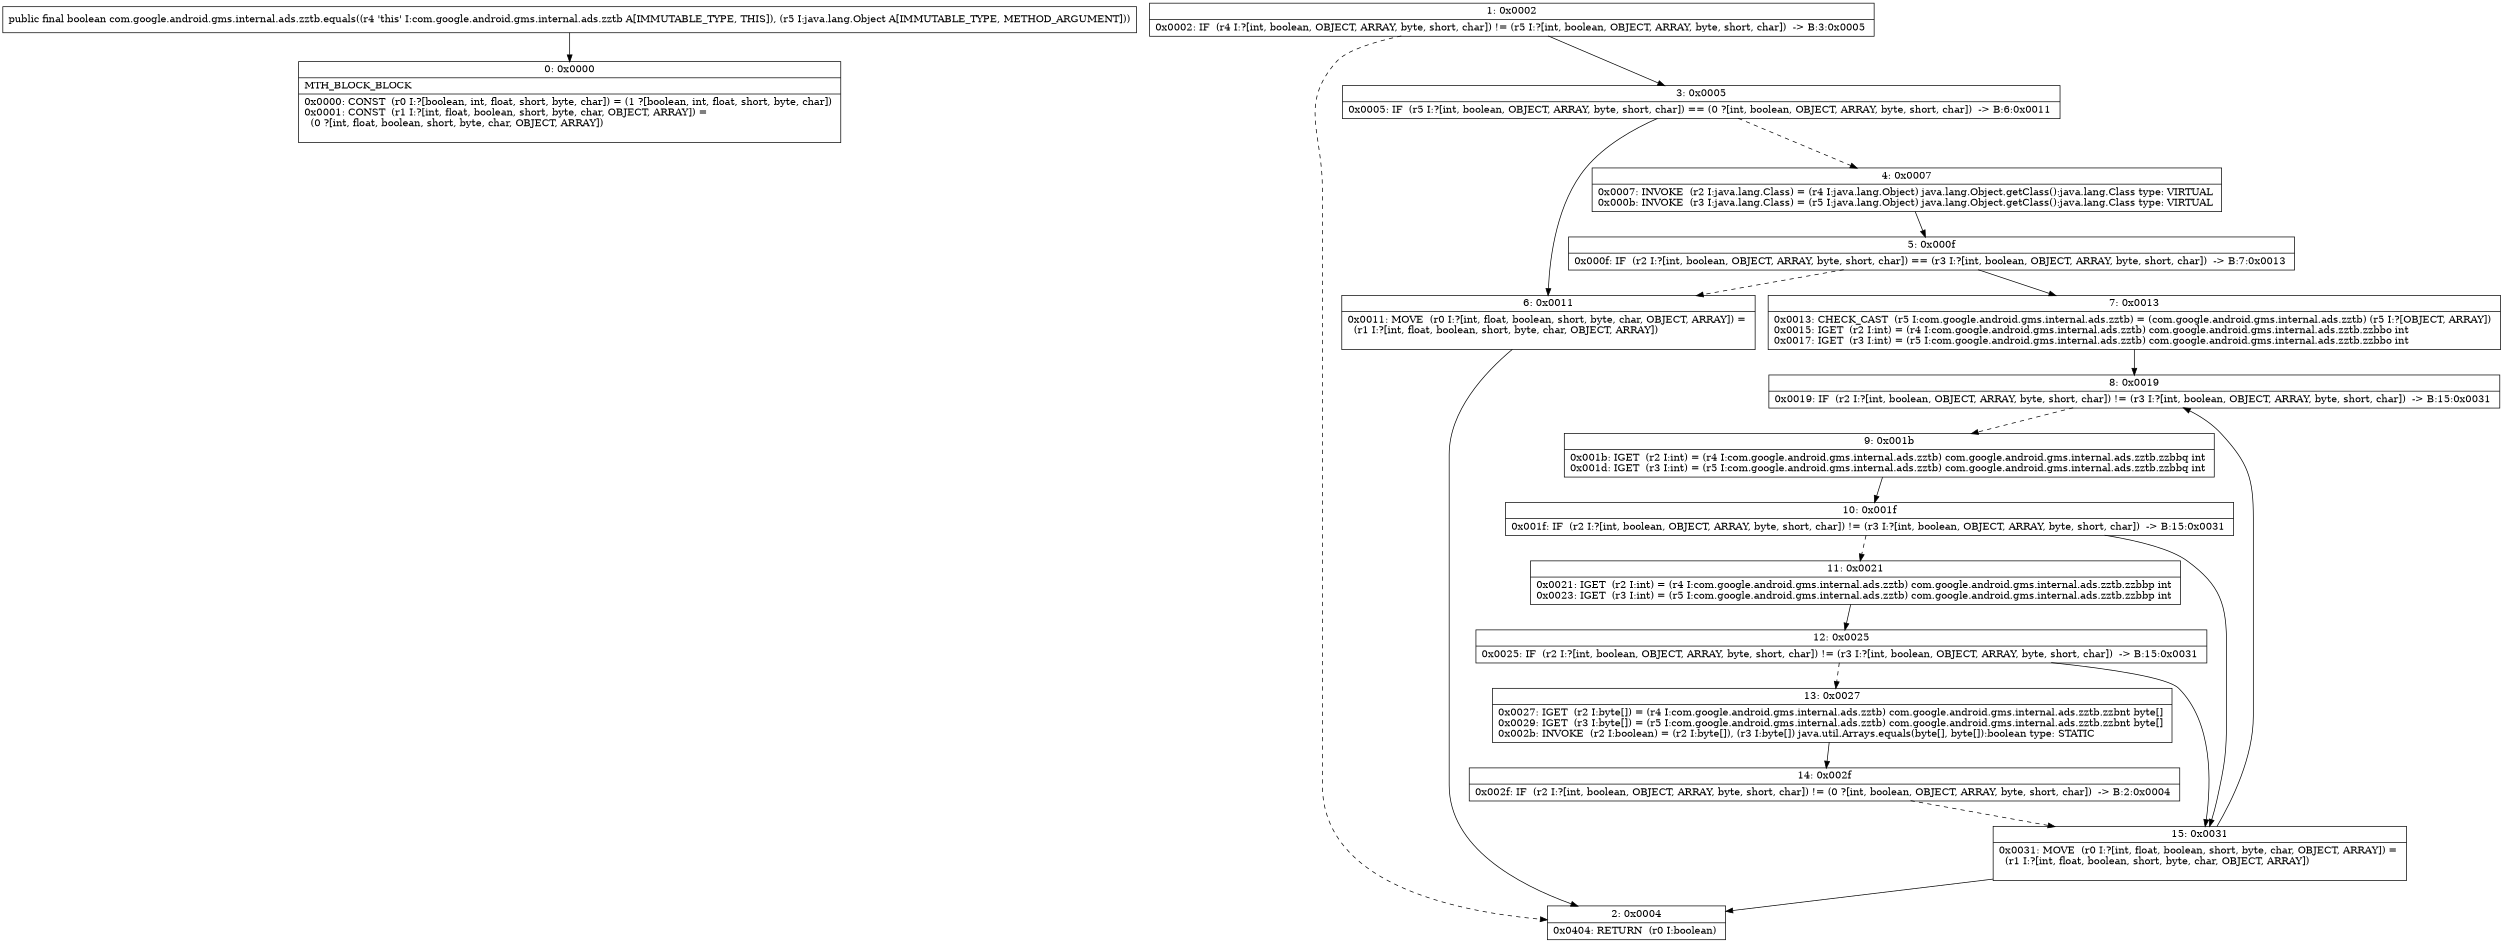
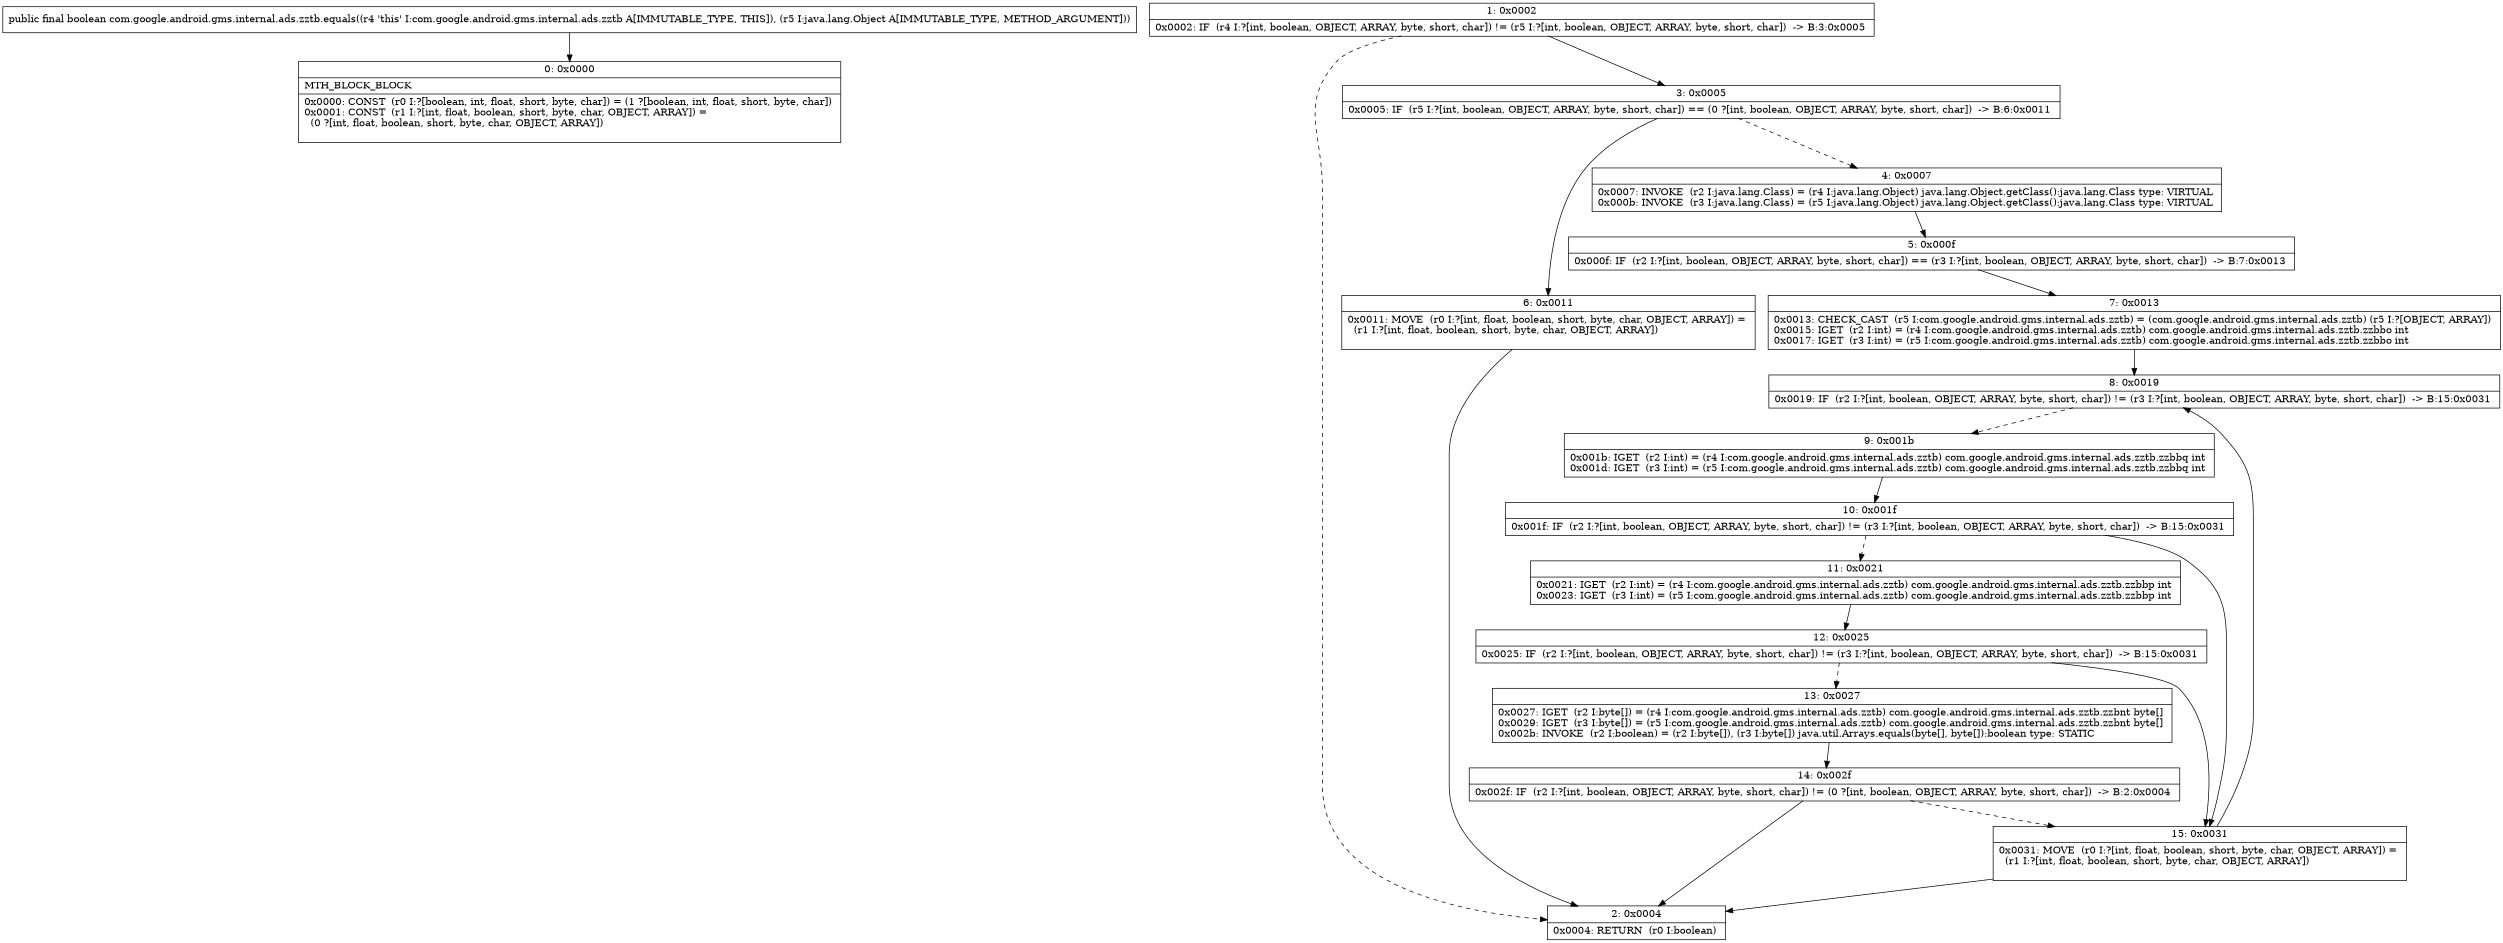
edge "5: 0x000f" -> "6: 0x0011": removed
edge "14: 0x002f" -> "2: 0x0004": added
node "2: 0x0004": text "0x0404: RETURN  (r0 I:boolean)" -> "0x0004: RETURN  (r0 I:boolean)"
